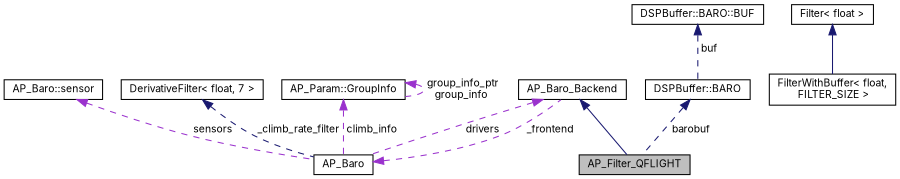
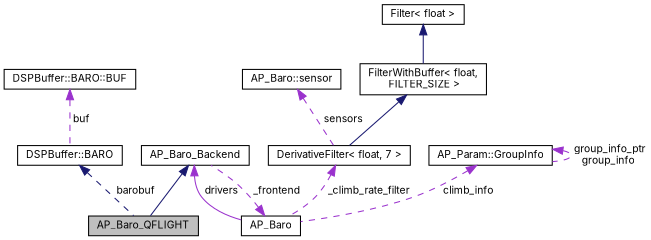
edge "DSPBuffer::BARO" -> "DSPBuffer::BARO::BUF": color midnightblue -> darkorchid3
edge "DerivativeFilter< float, 7 >" -> "FilterWithBuffer< float, FILTER_SIZE >": added
edge "AP_Baro" -> "AP_Baro_Backend": style dashed -> solid
edge "AP_Baro" -> "AP_Baro::sensor": now "DerivativeFilter< float, 7 >" -> "AP_Baro::sensor"
edge "AP_Baro" -> "DerivativeFilter< float, 7 >": color midnightblue -> darkorchid3
node "AP_Filter_QFLIGHT": label "AP_Filter_QFLIGHT" -> "AP_Baro_QFLIGHT"
